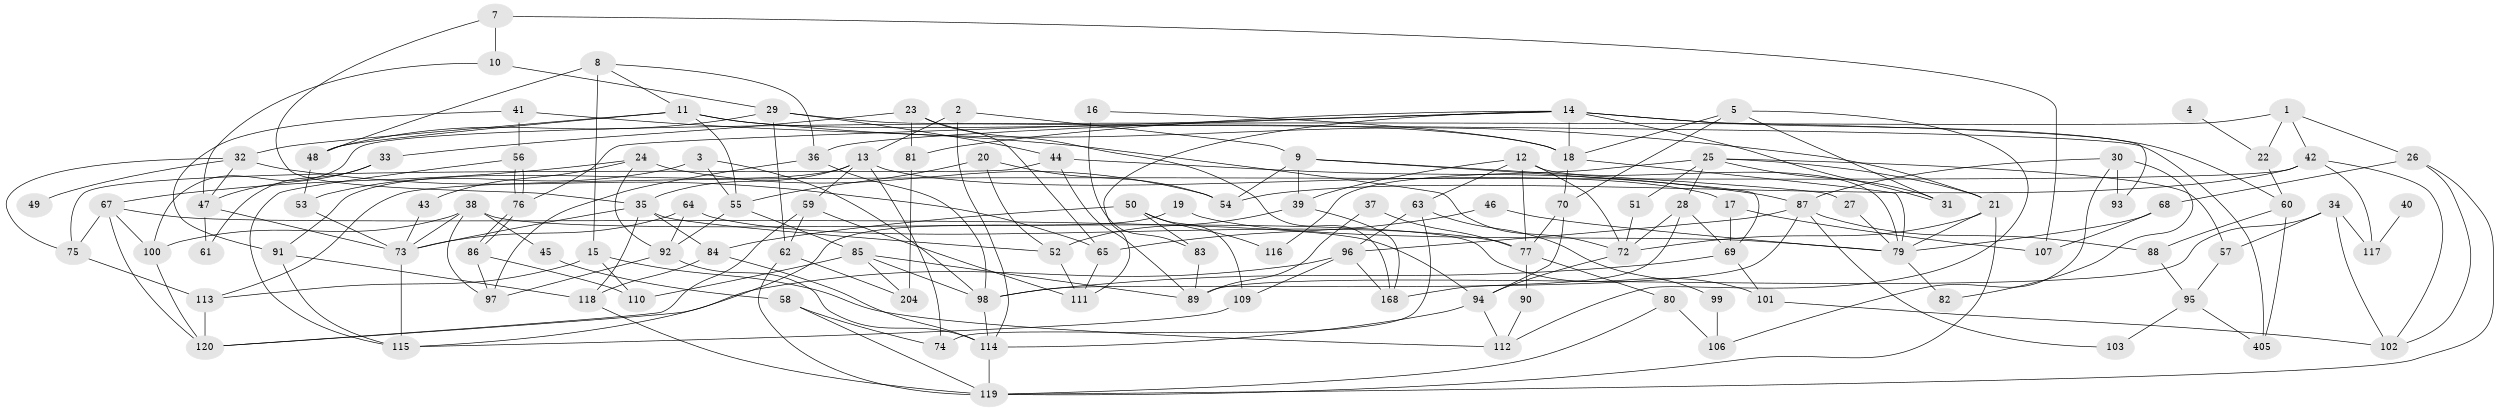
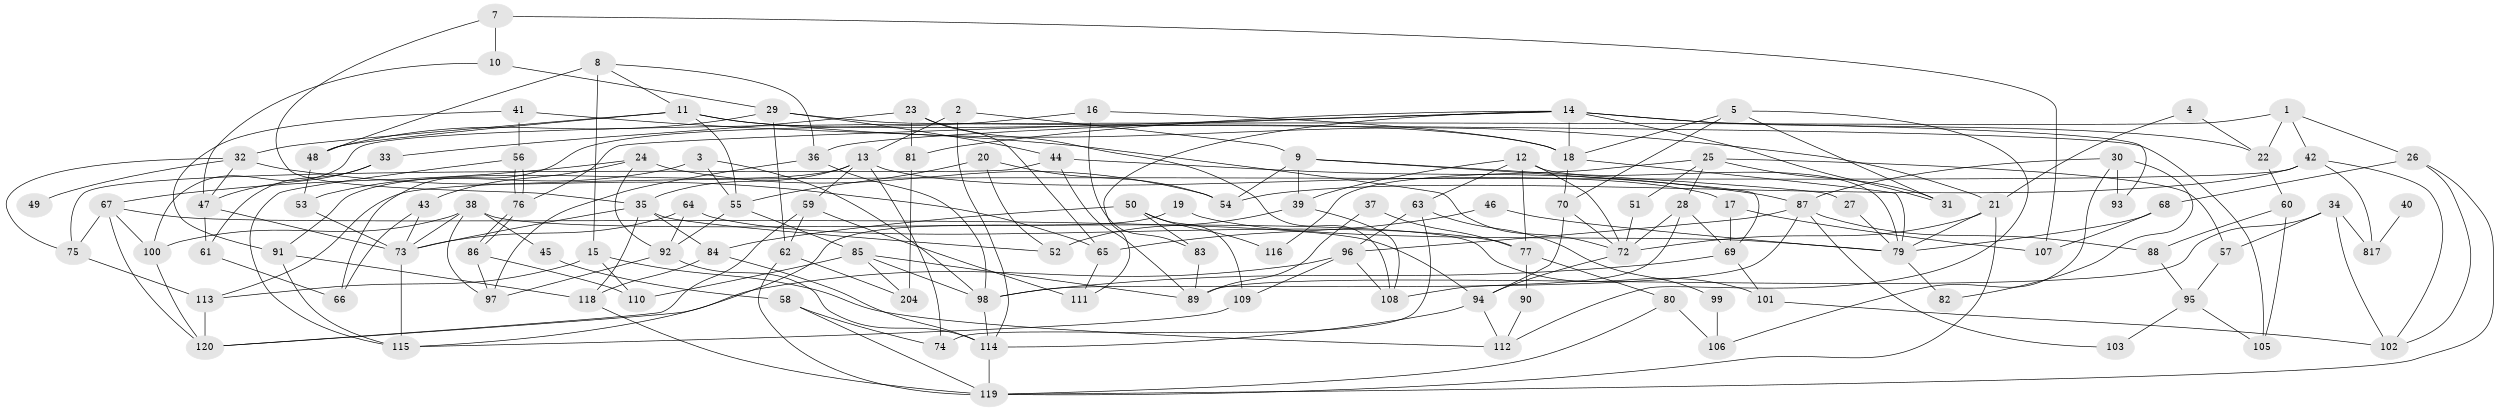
edge "14" -- "60": now "14" -- "22"
edge "25" -- "21": now "4" -- "21"
edge "70" -- "77": now "70" -- "72"
node "117": label "117" -> "817"
edge "52" -- "111": removed
node "66": added
node "168": label "168" -> "108"
node "405": label "405" -> "105"
